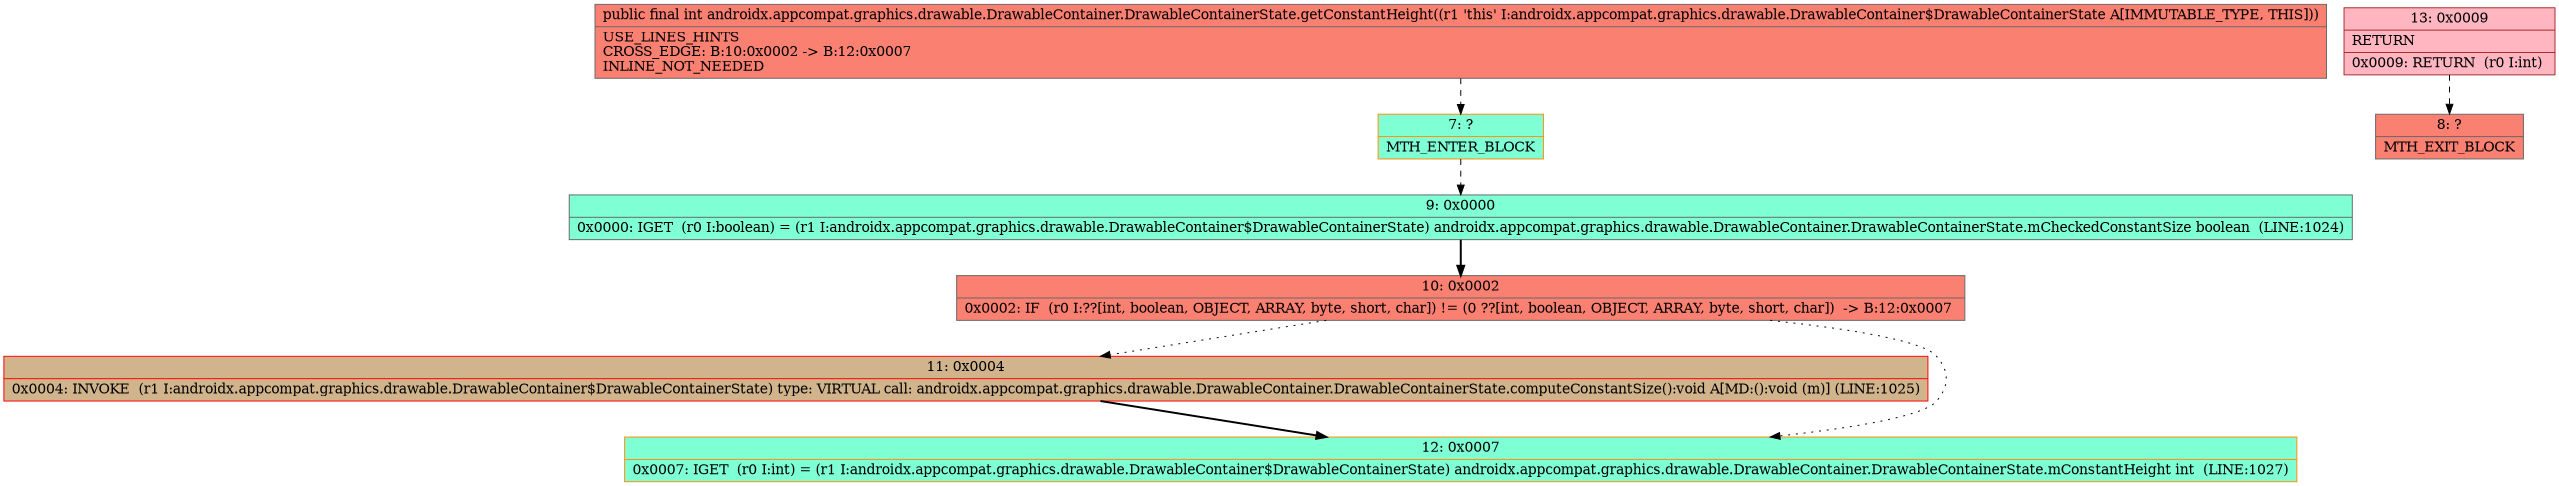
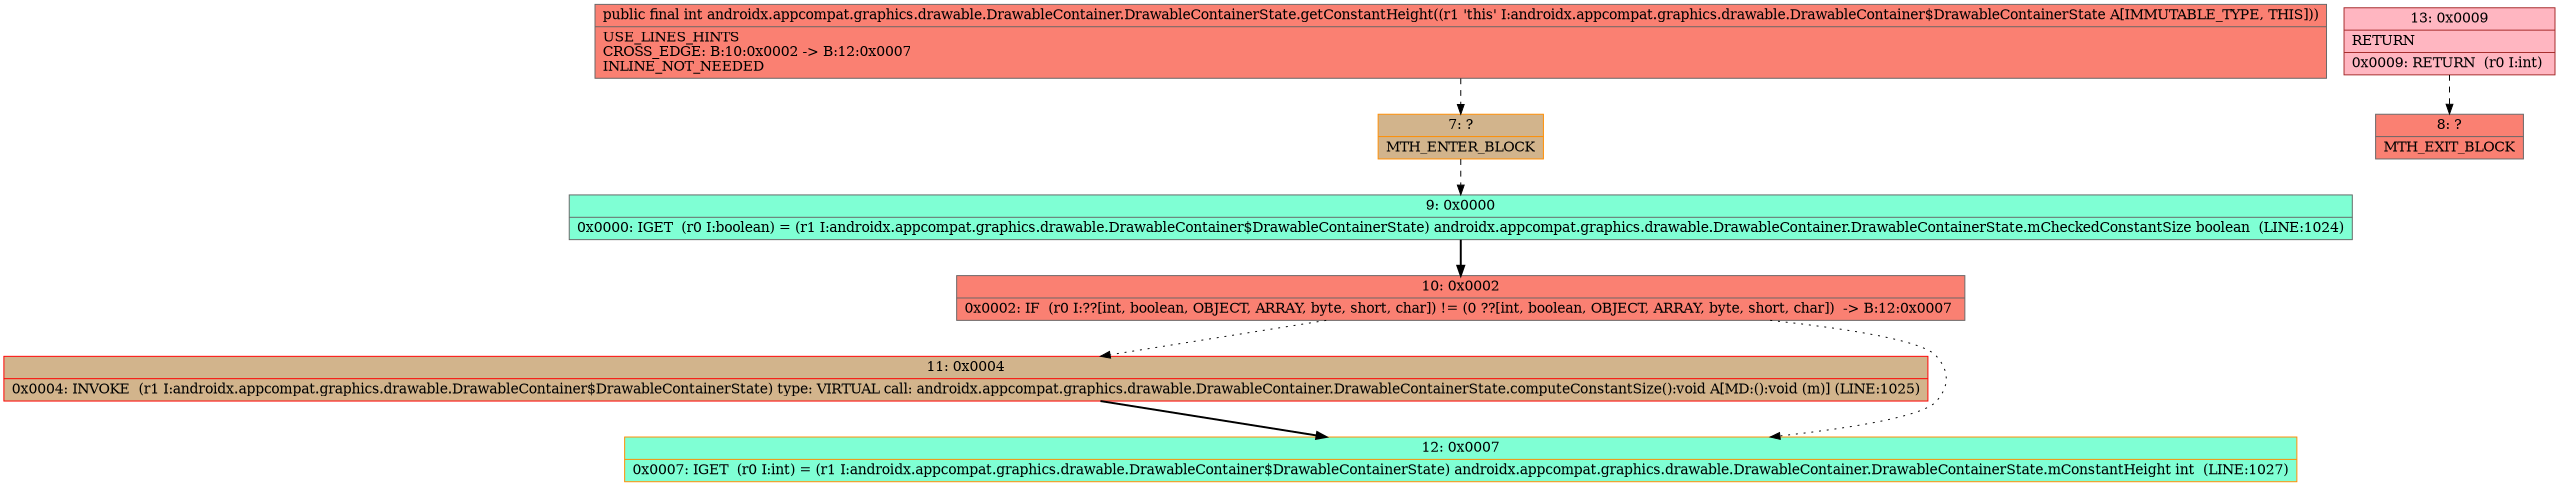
node "7: ?": fillcolor aquamarine -> tan
